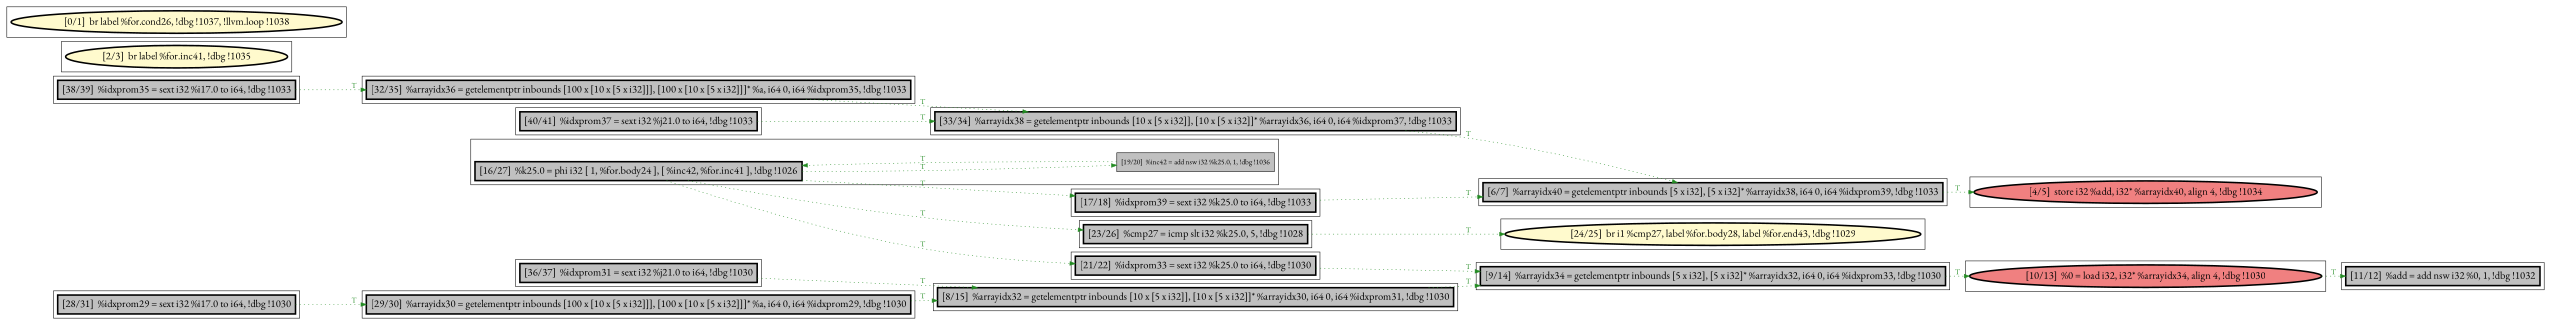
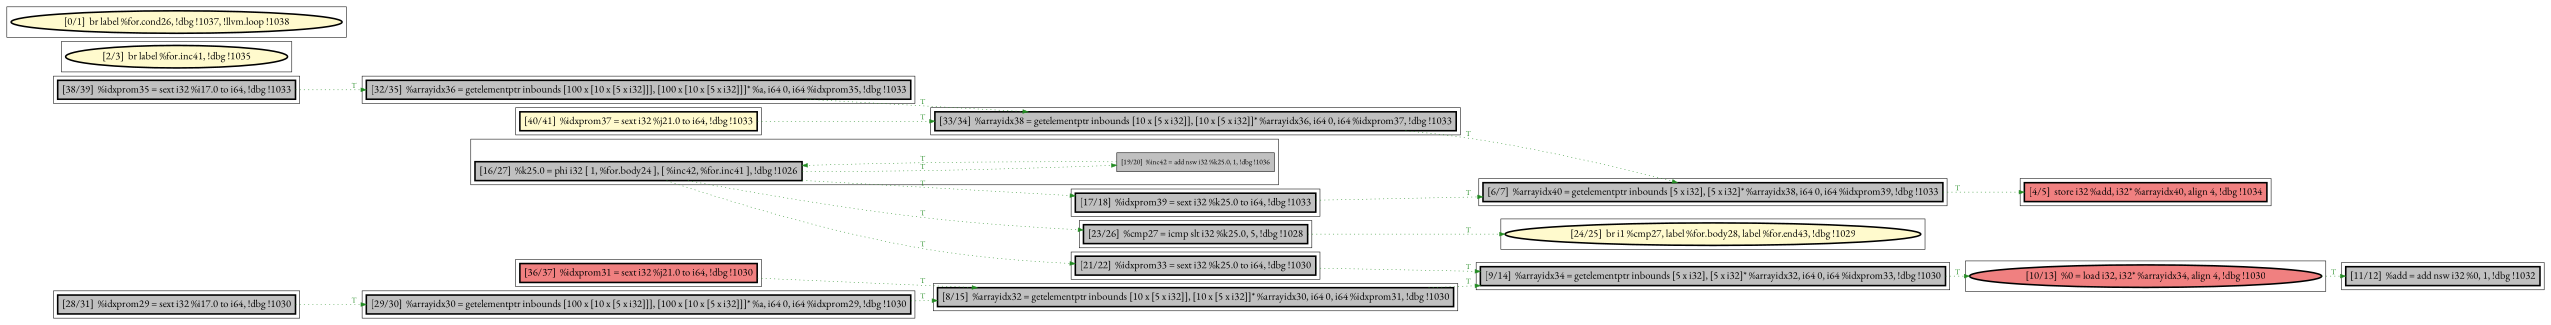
node "[40/41]  %idxprom37 = sext i32 %j21.0 to i64, !dbg !1033": fillcolor grey -> lemonchiffon
node "[4/5]  store i32 %add, i32* %arrayidx40, align 4, !dbg !1034": shape ellipse -> box
node "[36/37]  %idxprom31 = sext i32 %j21.0 to i64, !dbg !1030": fillcolor grey -> lightcoral
